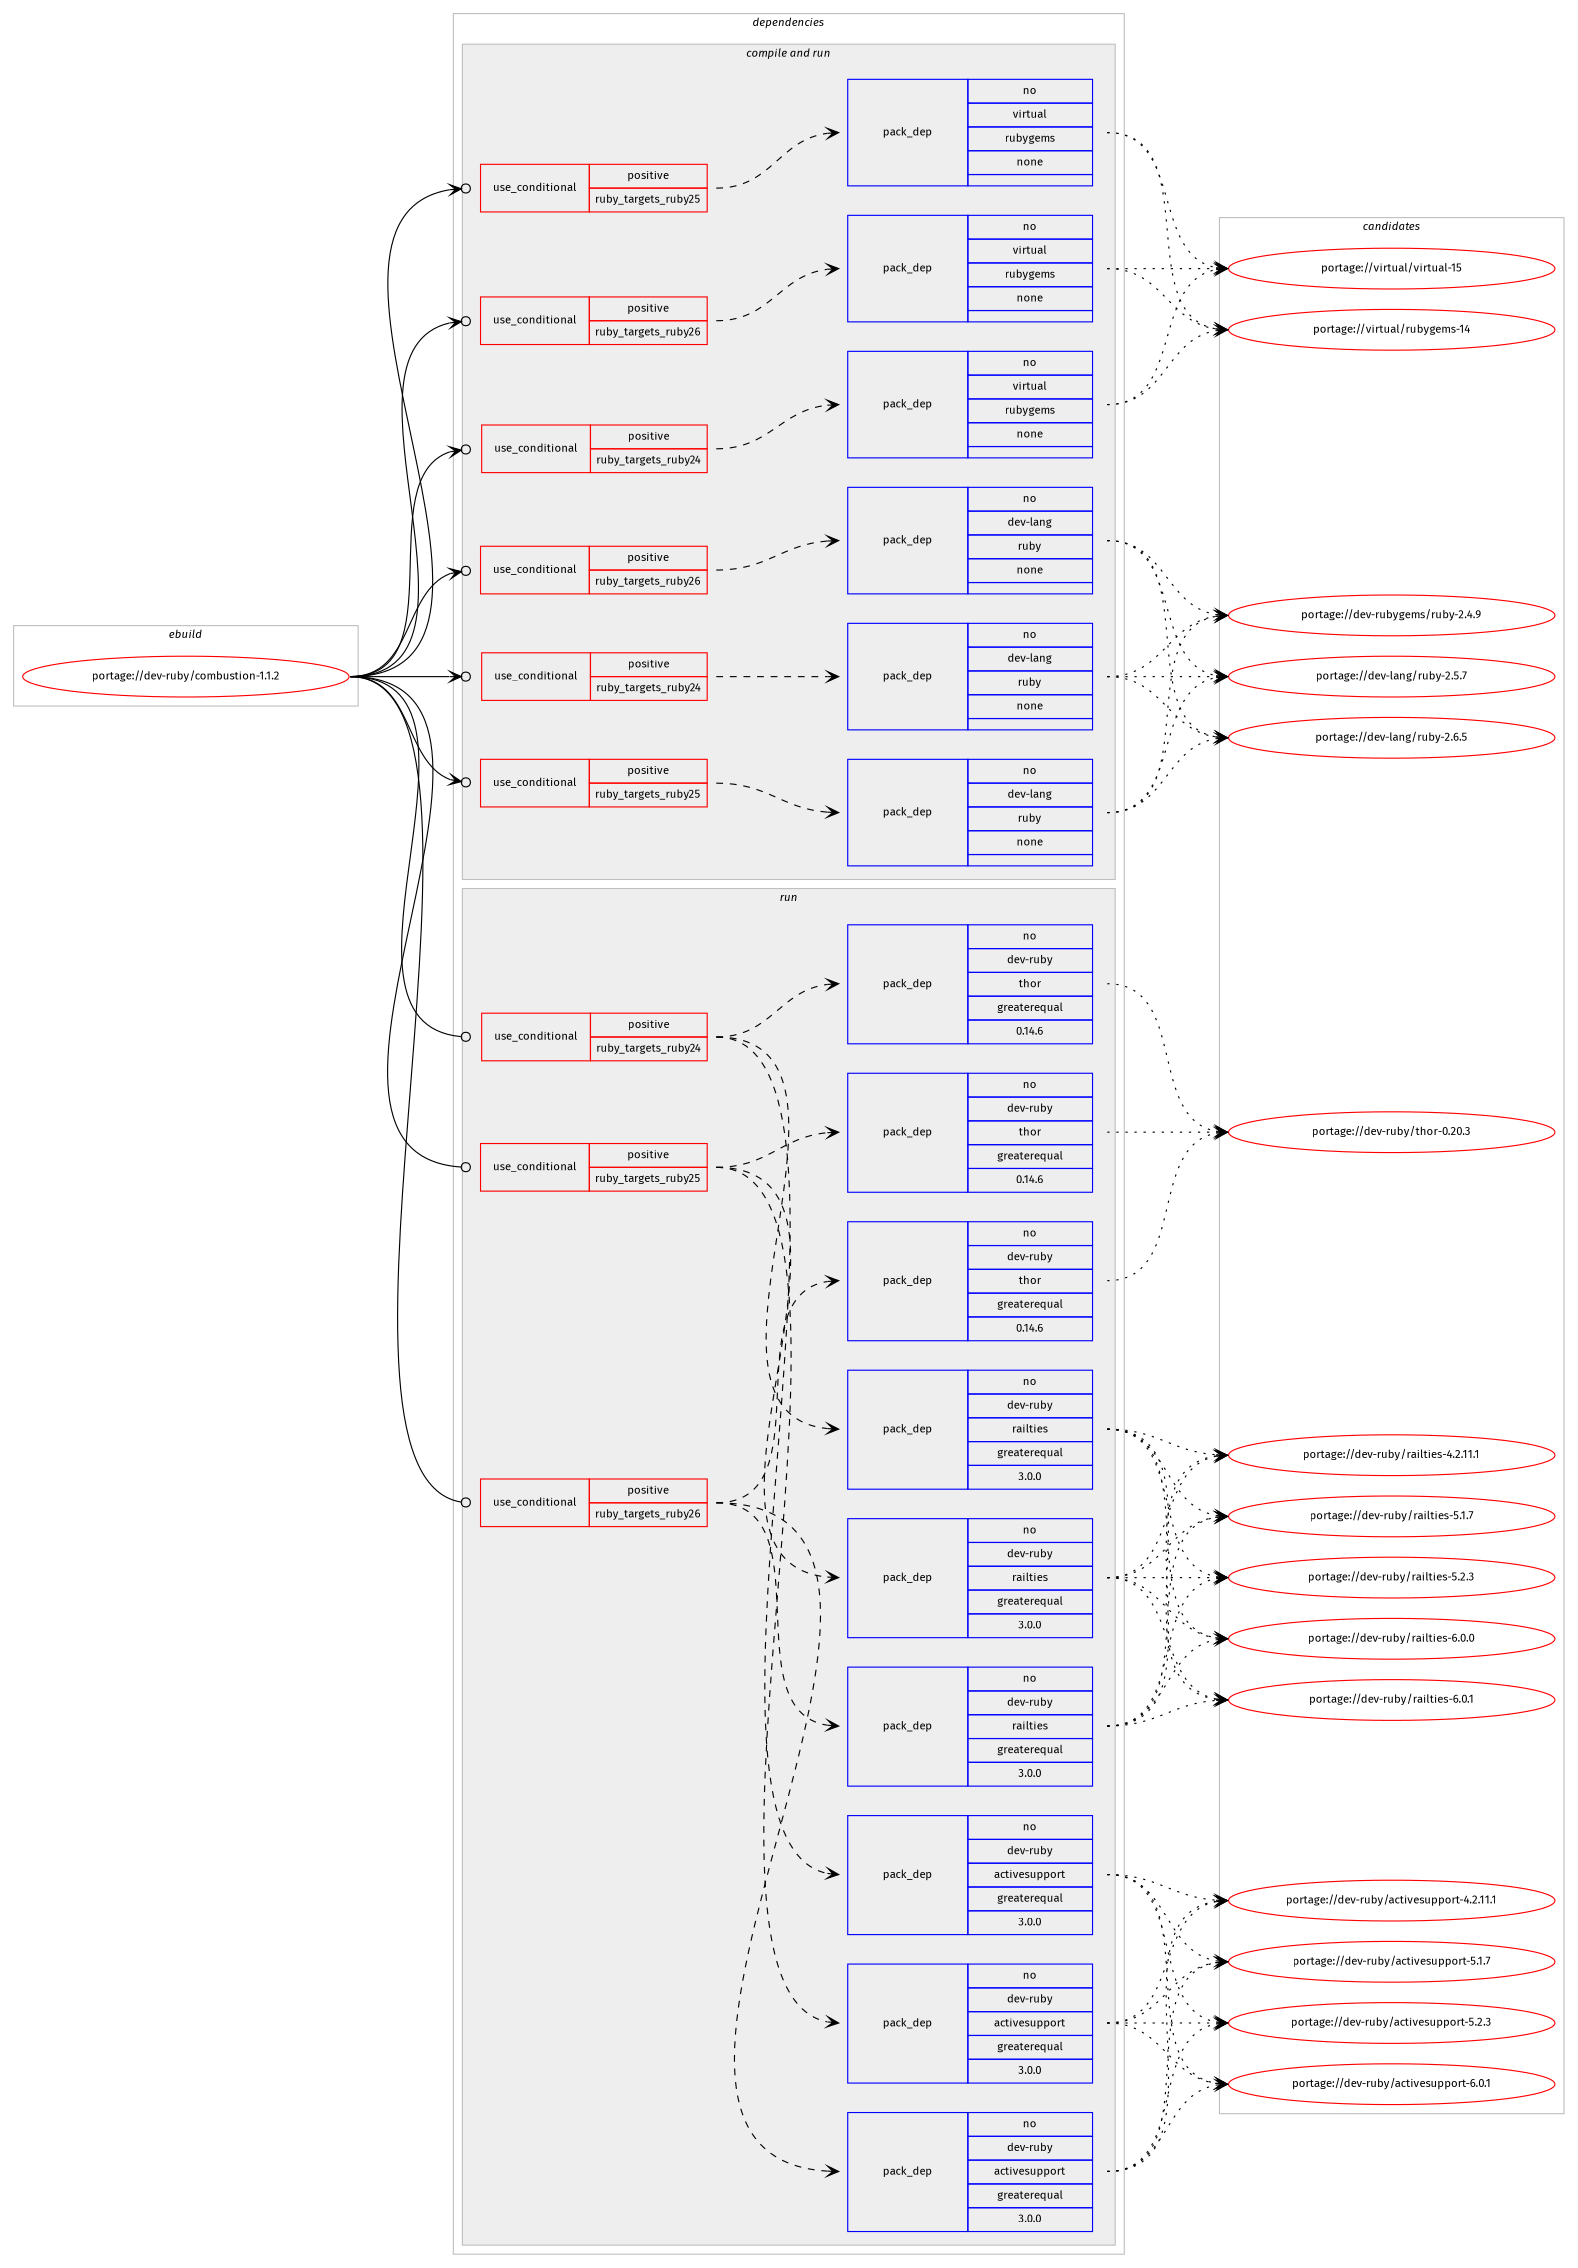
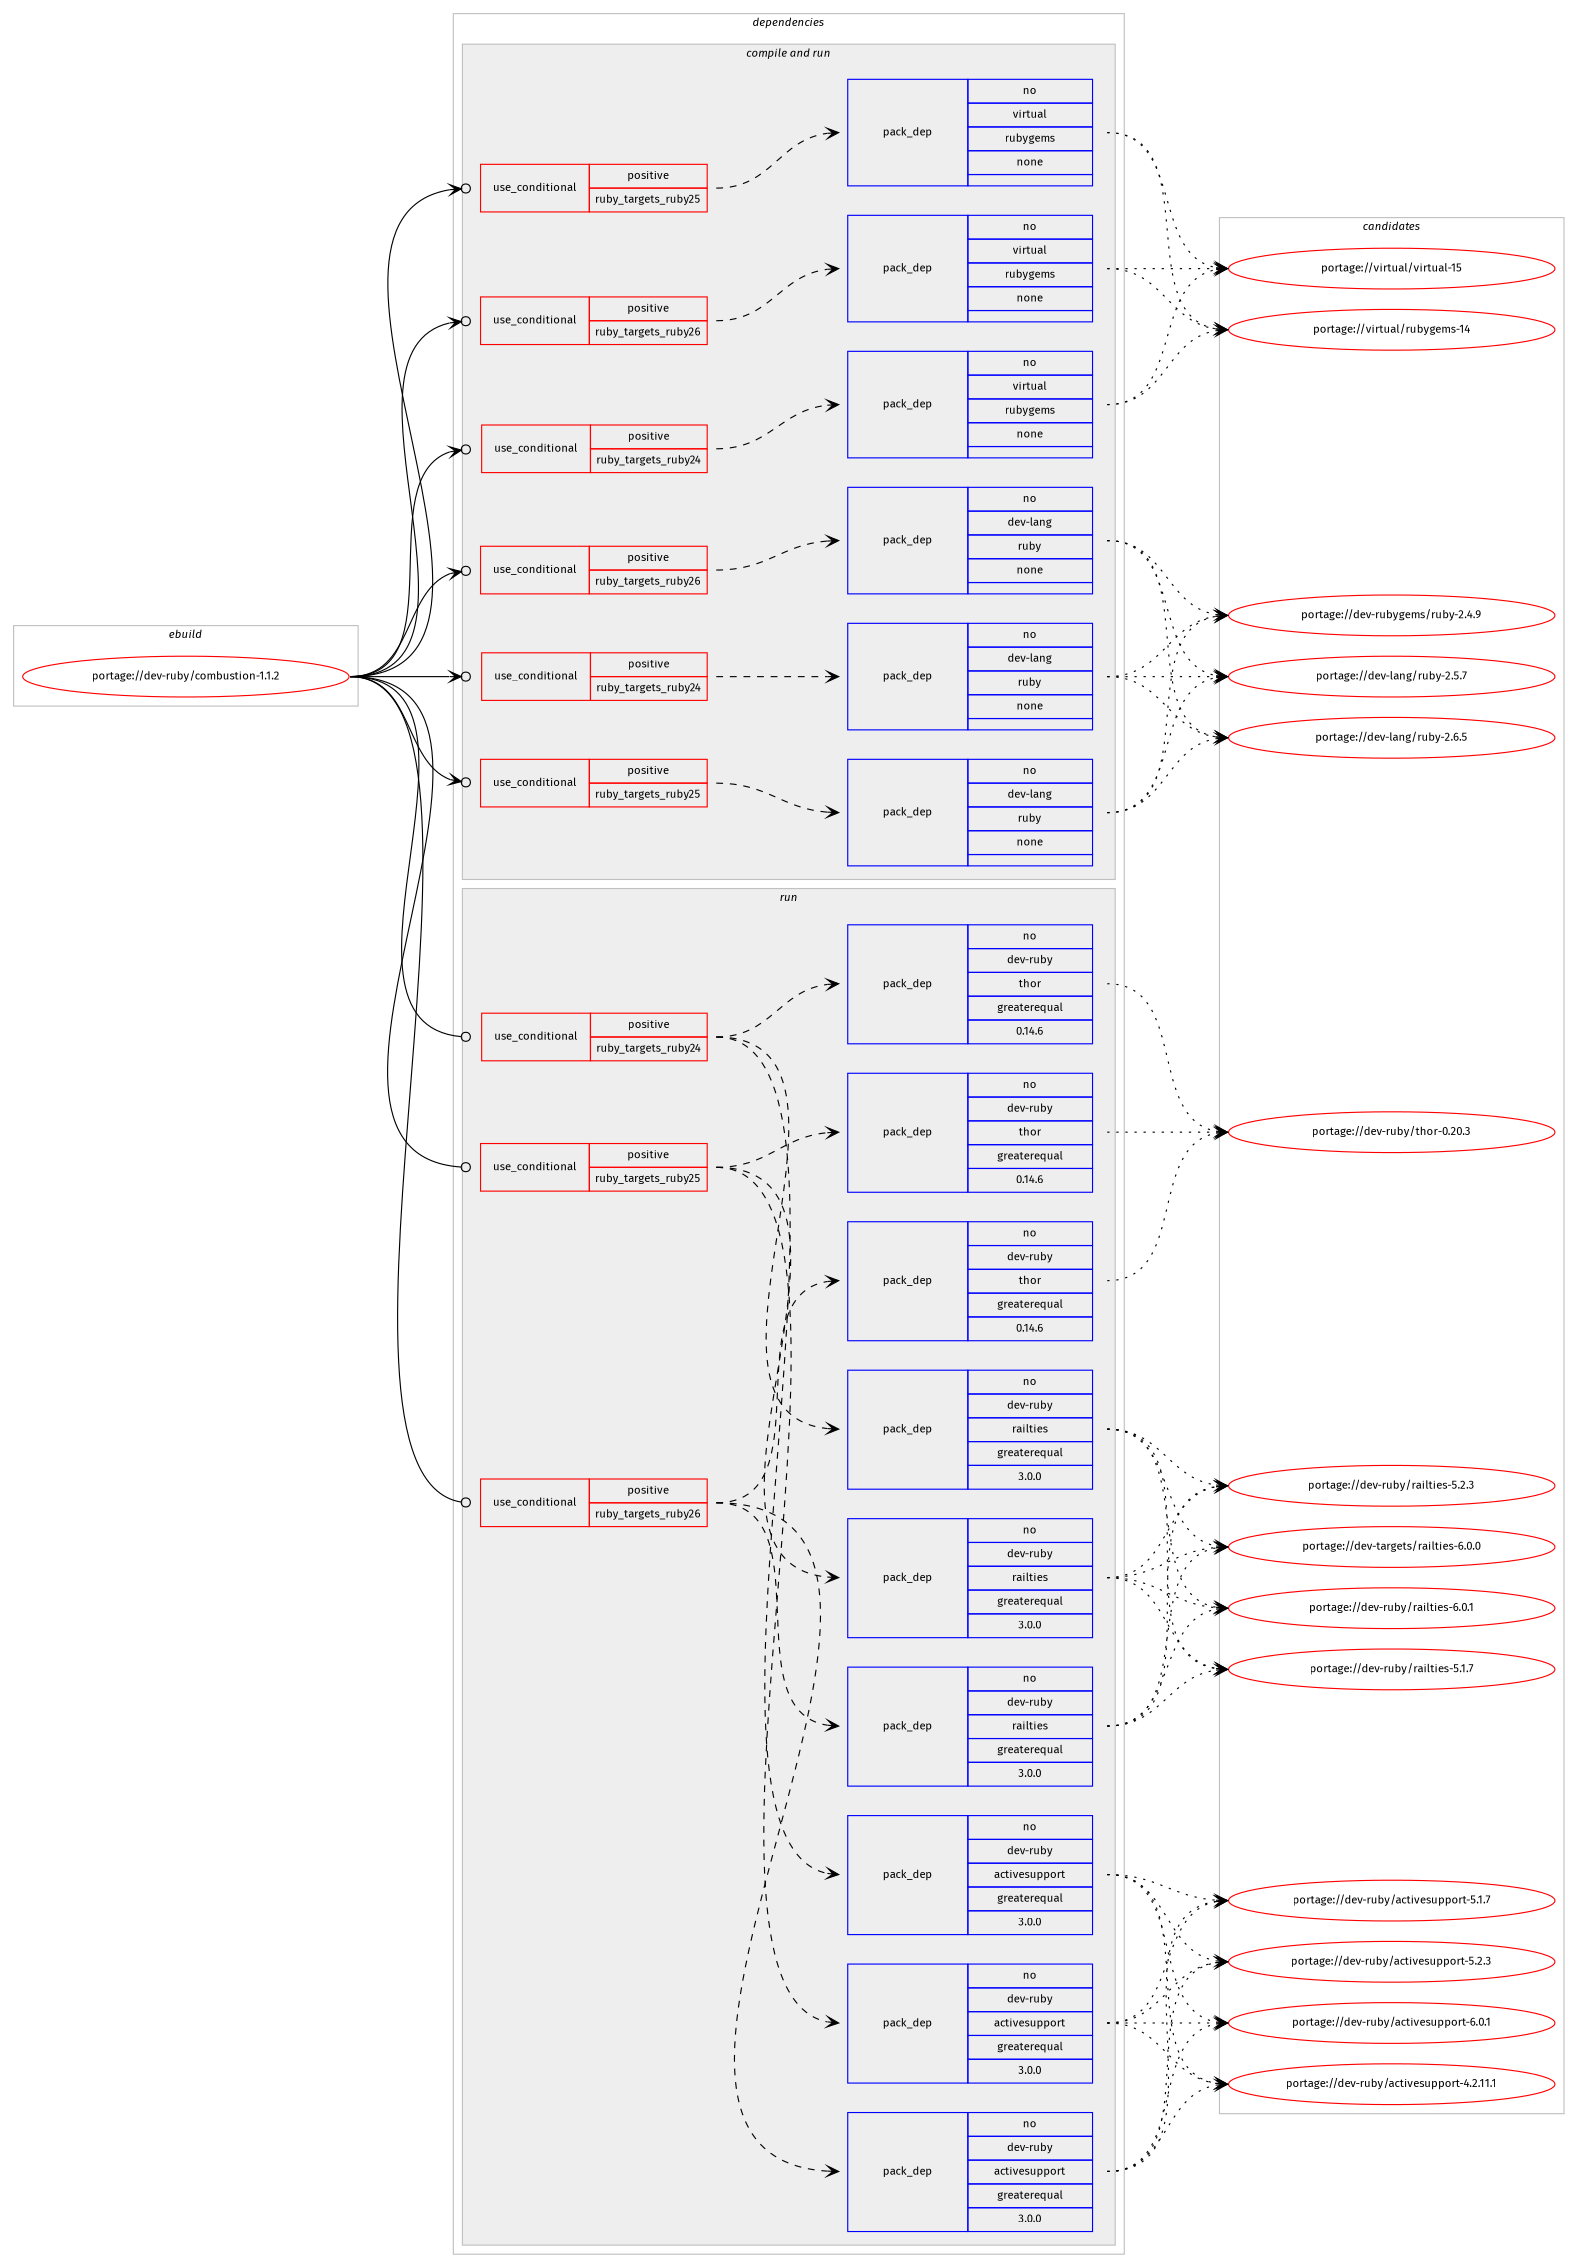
node "portage://dev-ruby/railties-4.2.11.1": removed
node "portage://dev-ruby/railties-6.0.0": label "portage://dev-ruby/railties-6.0.0" -> "portage://dev-targets/railties-6.0.0"
